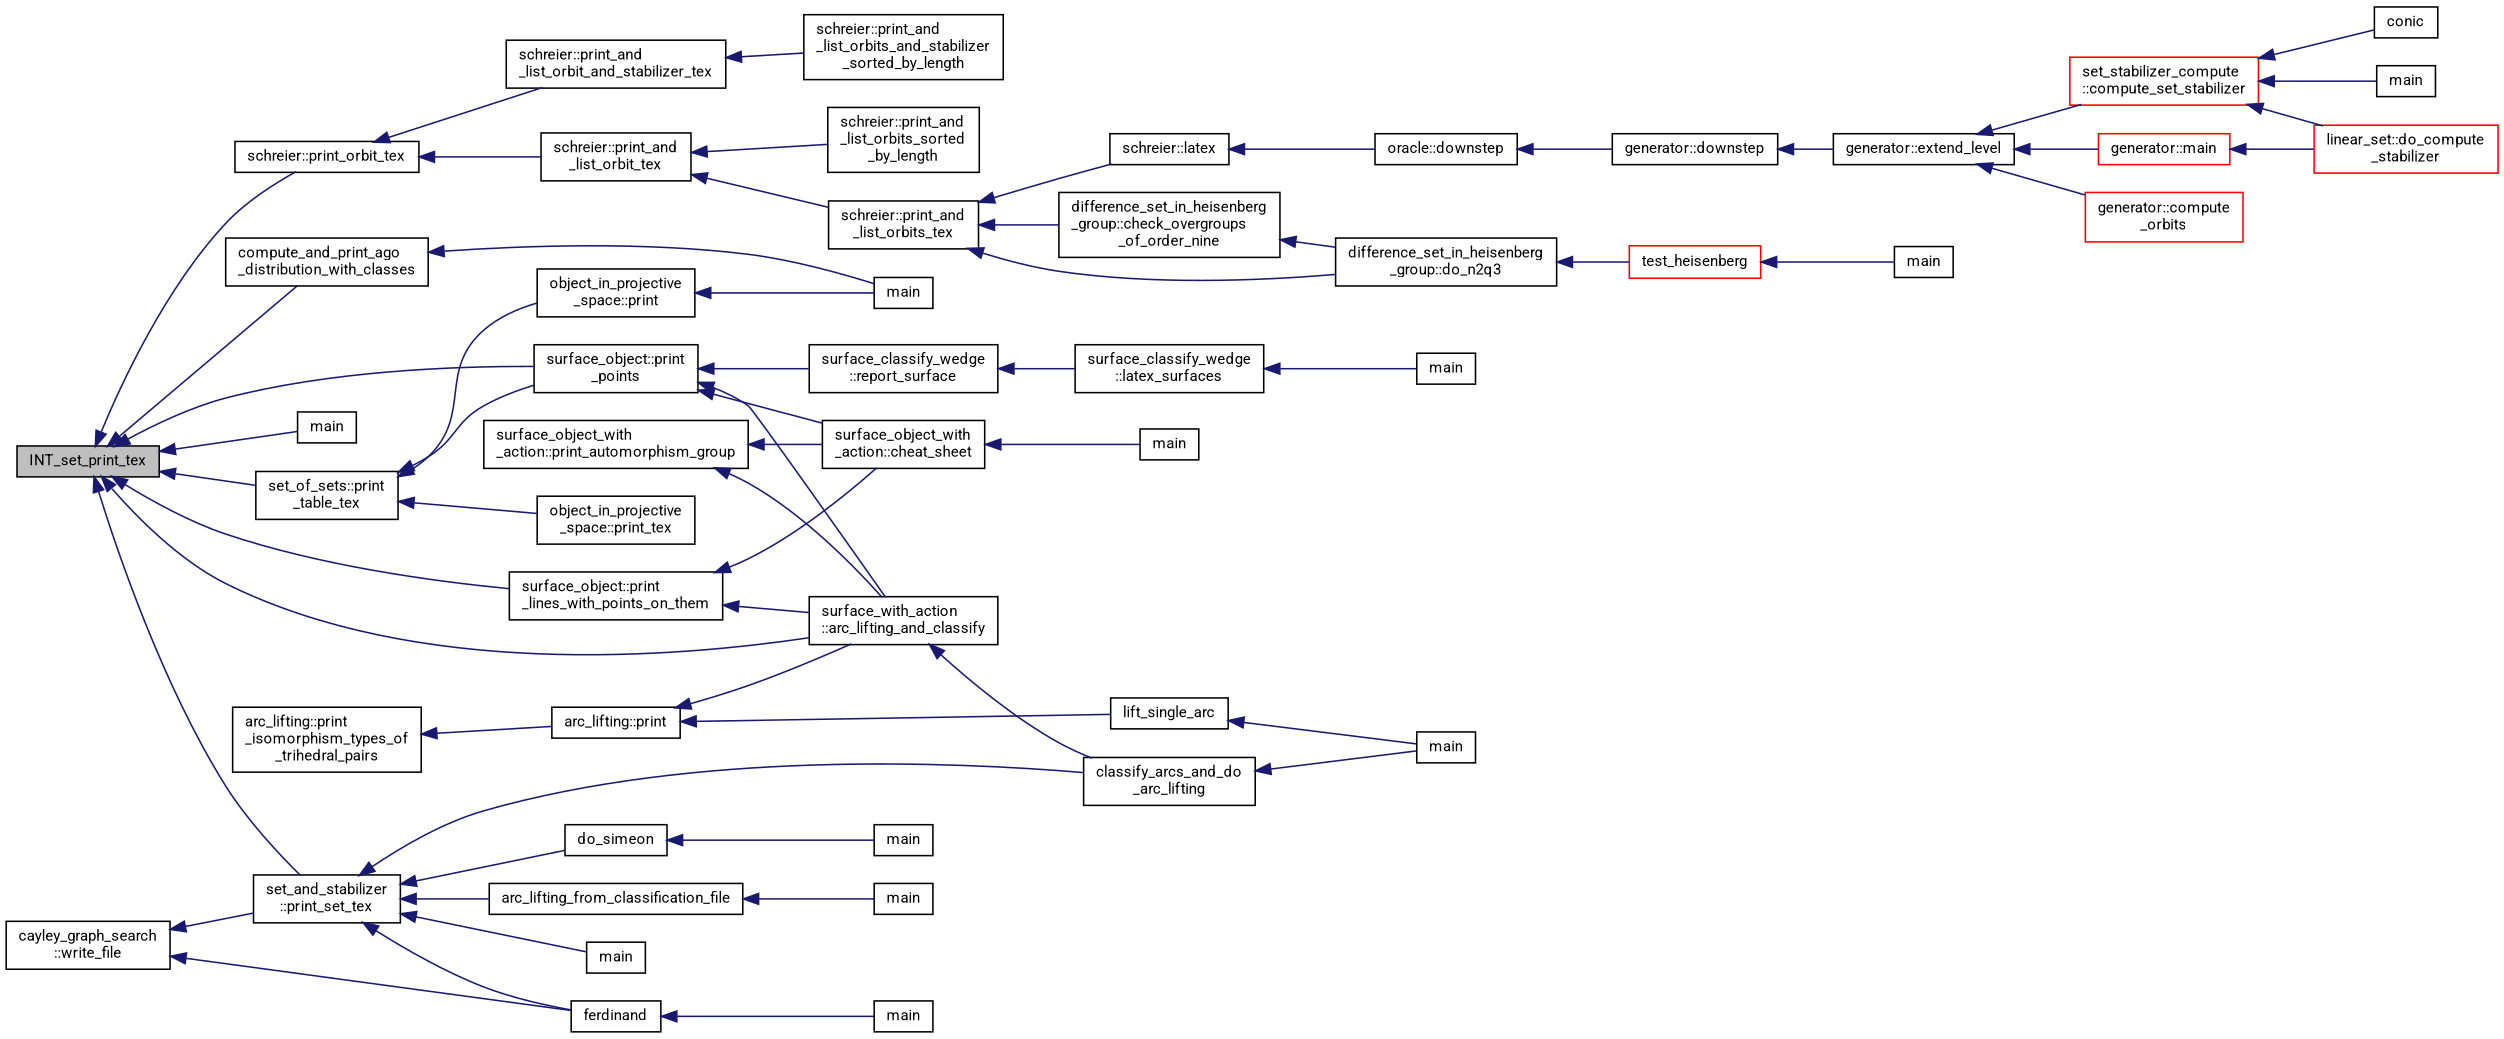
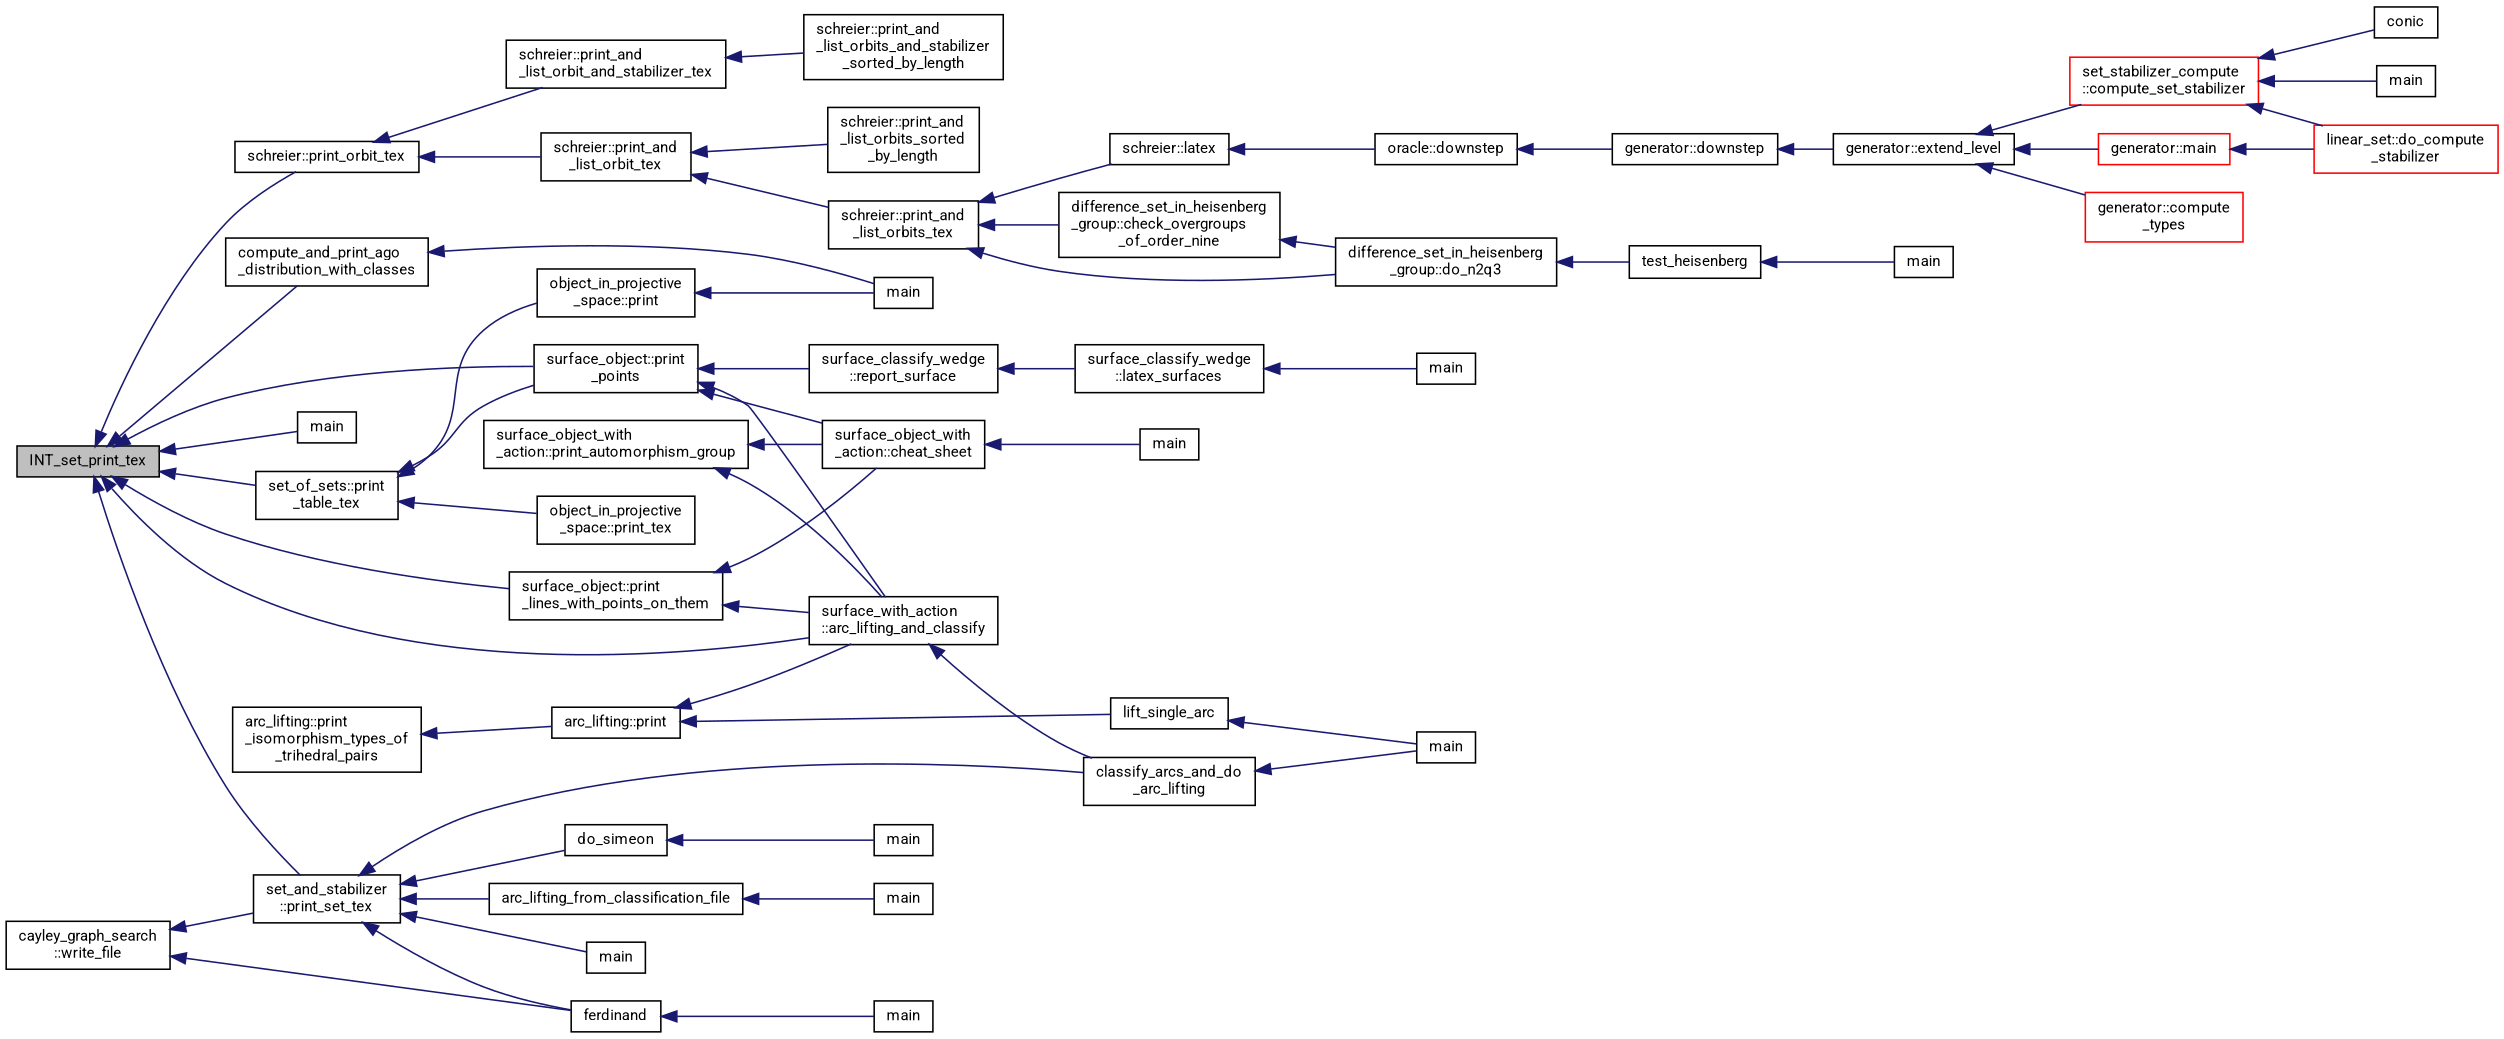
node "generator::compute _orbits": label "generator::compute _orbits" -> "generator::compute _types"
node "test_heisenberg": color red -> black
